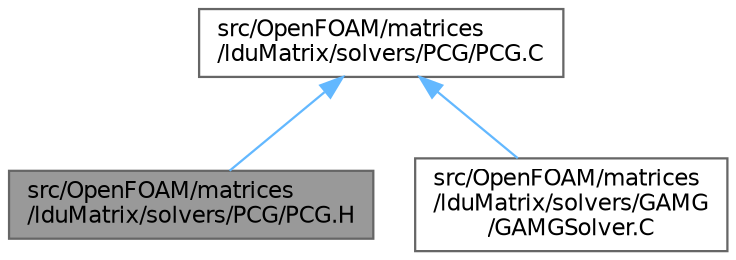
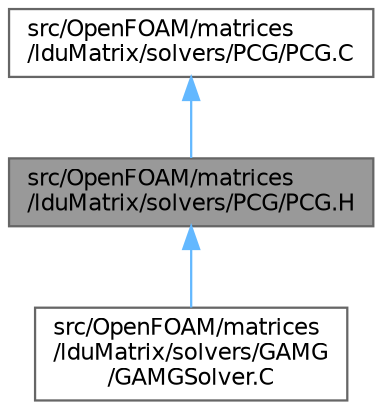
edge "src/OpenFOAM/matrices /lduMatrix/solvers/GAMG /GAMGSolver.C" -> "src/OpenFOAM/matrices /lduMatrix/solvers/PCG/PCG.C": now "src/OpenFOAM/matrices /lduMatrix/solvers/GAMG /GAMGSolver.C" -> "src/OpenFOAM/matrices /lduMatrix/solvers/PCG/PCG.H"
